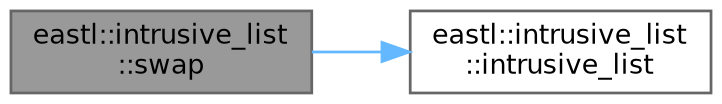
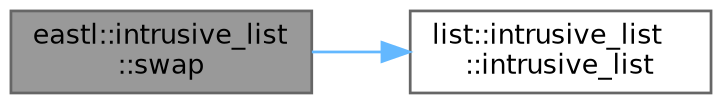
node "eastl::intrusive_list ::intrusive_list": label "eastl::intrusive_list ::intrusive_list" -> "list::intrusive_list ::intrusive_list"
